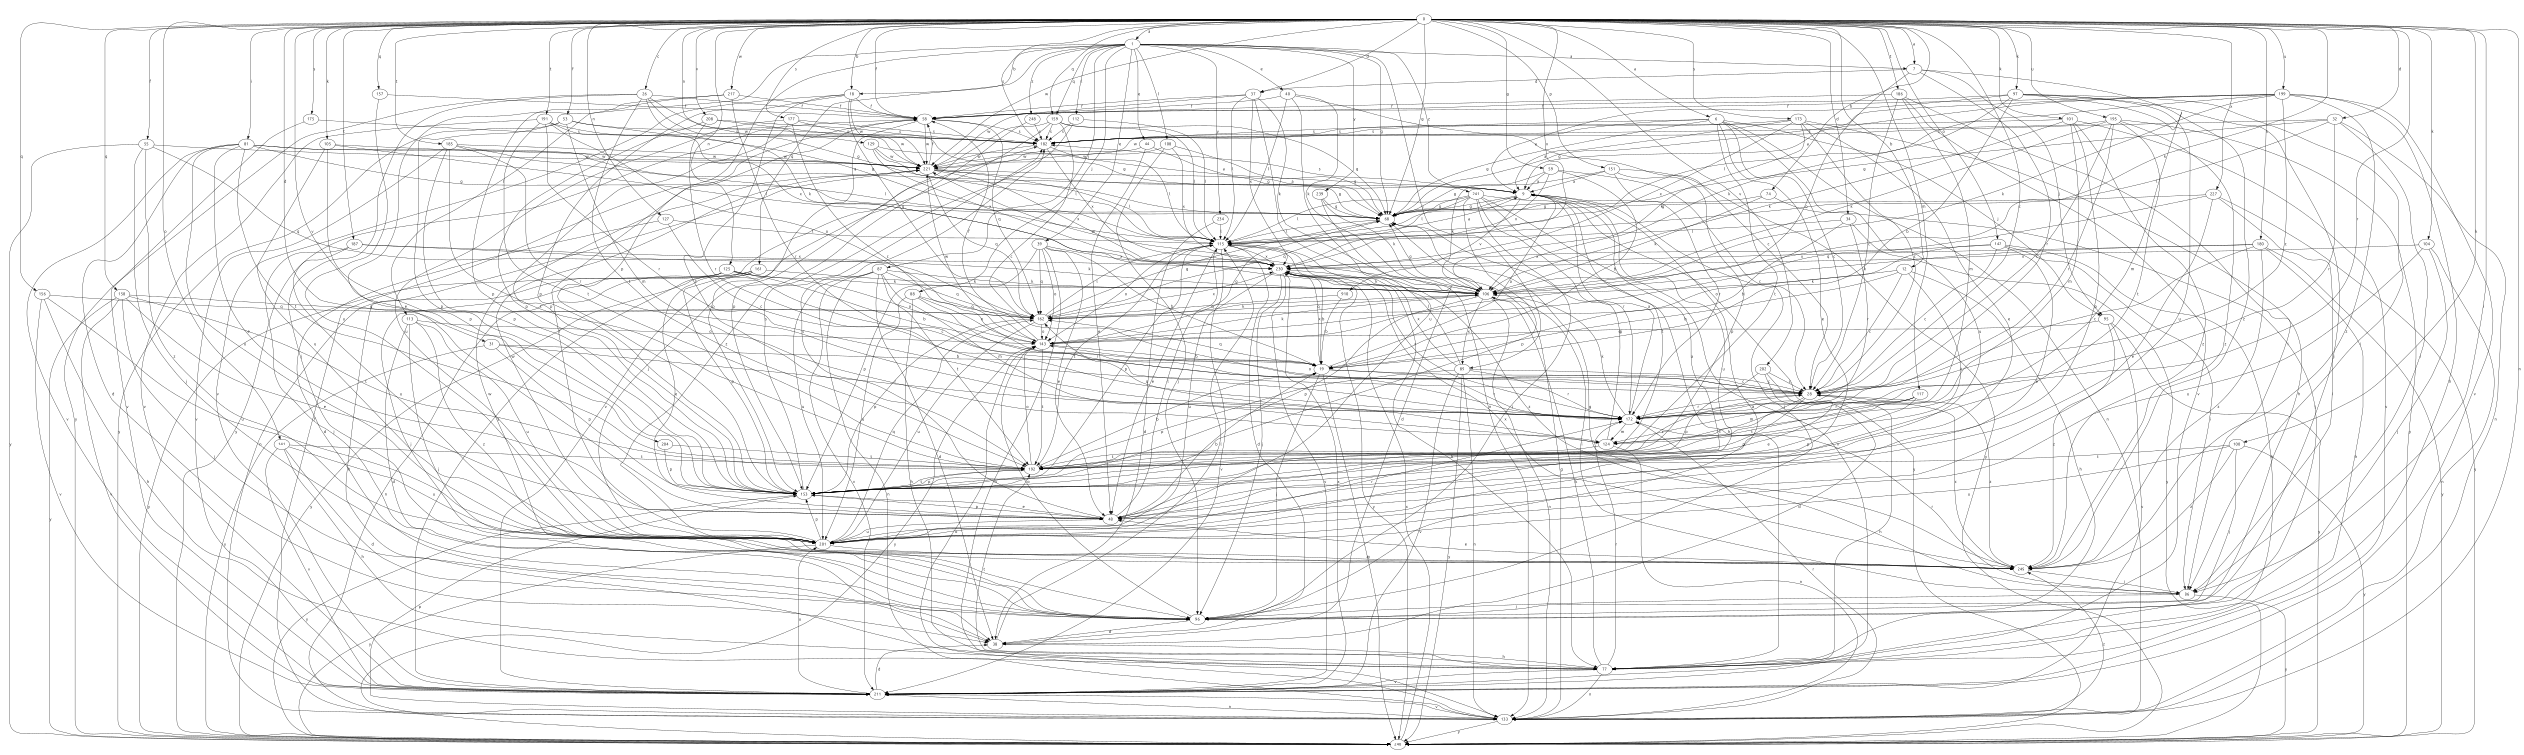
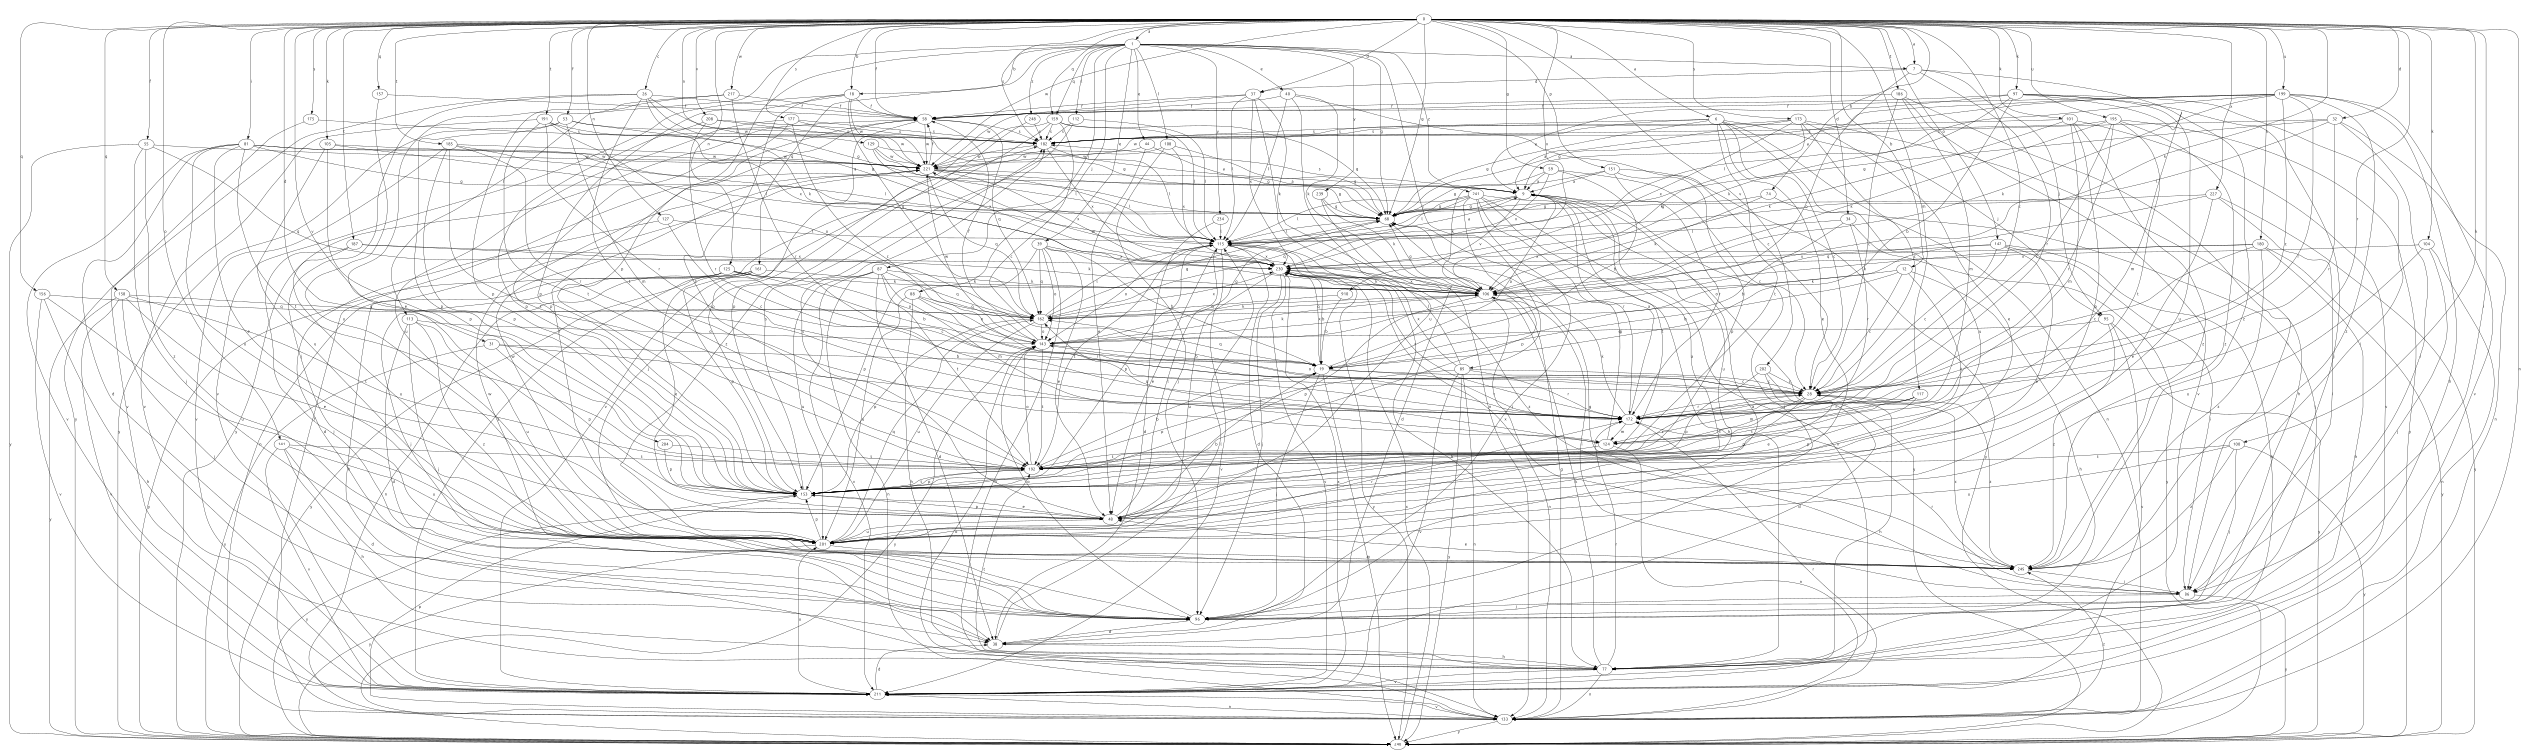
edge "106" -> "89": now "106" -> "230"
edge "199" -> "172": added, label "r"
